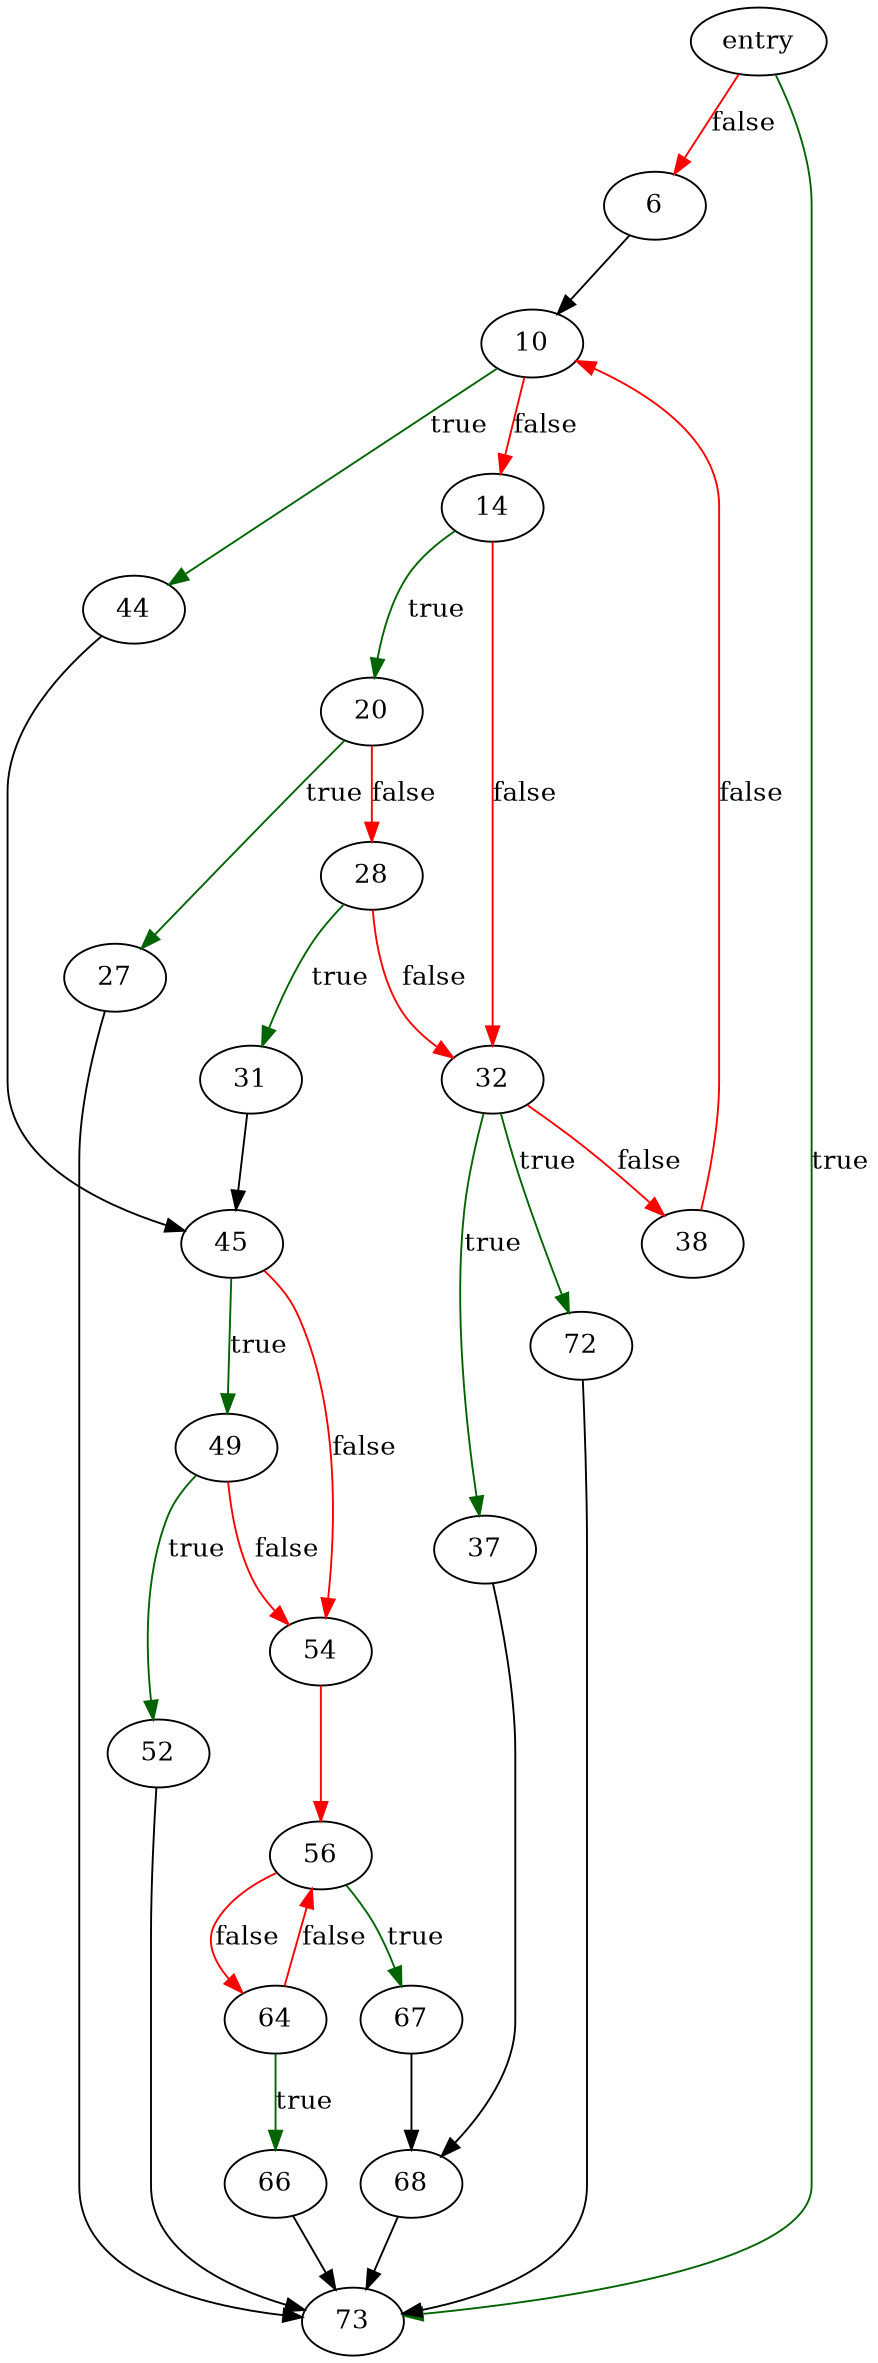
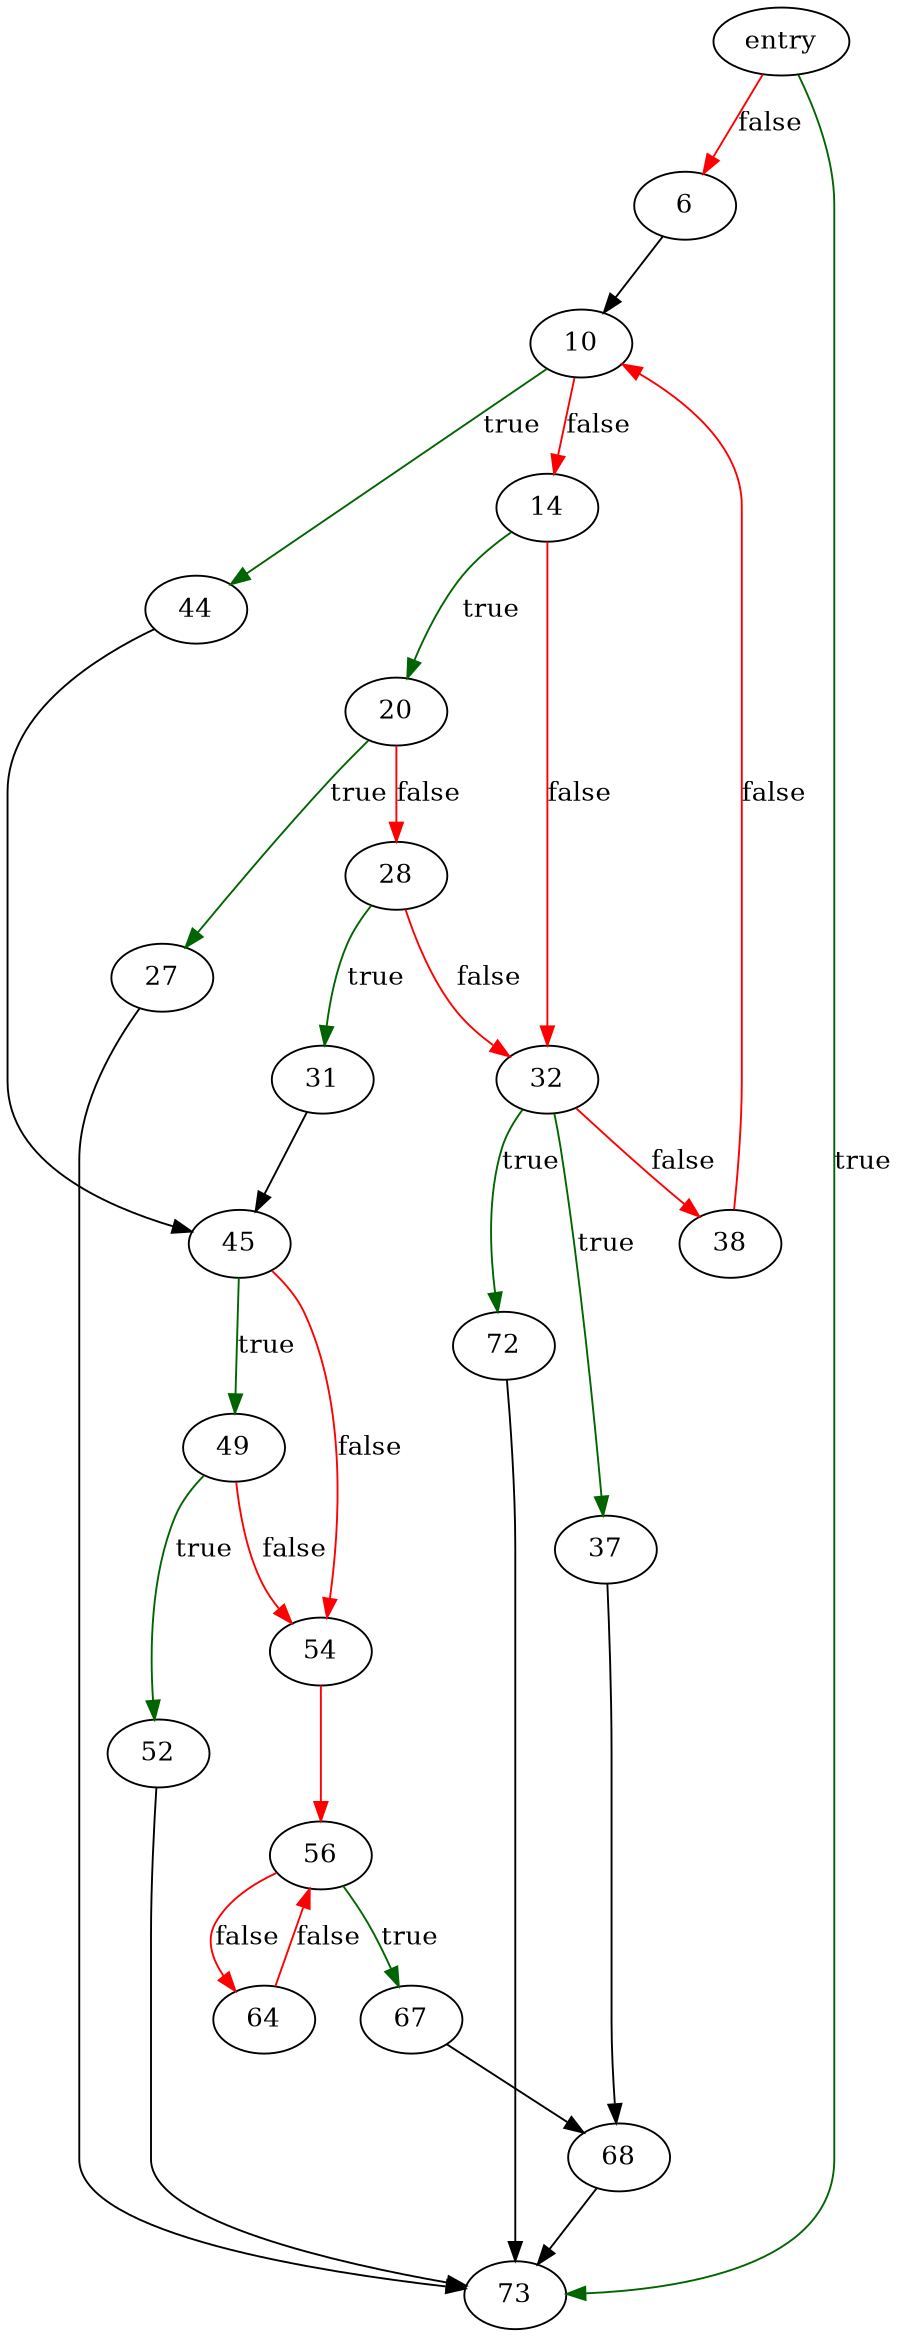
node "66": removed
